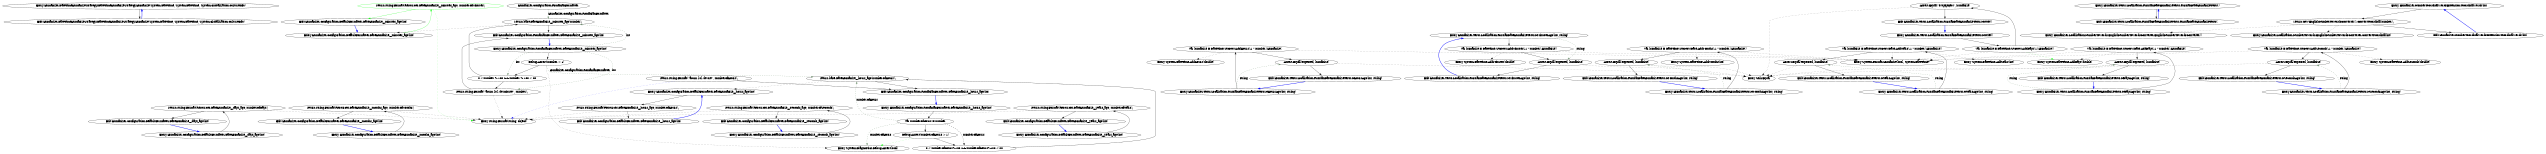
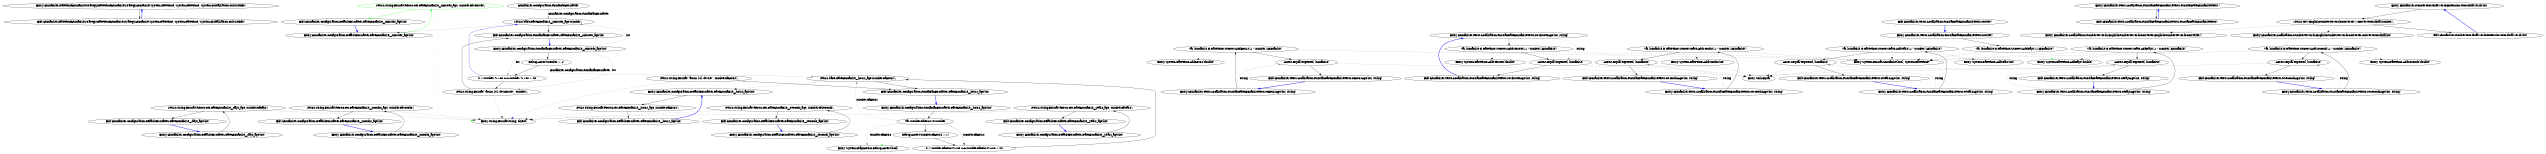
node "Assert.Equal(''в будущем'', humanize)": removed
edge "0 < number % 100 && number % 100 < 20" -> "return base.DateHumanize__minutes_ago(number);": color black -> blue
edge "Debug.Assert(number > 1)" -> "Entry System.Diagnostics.Debug.Assert(bool)": removed
